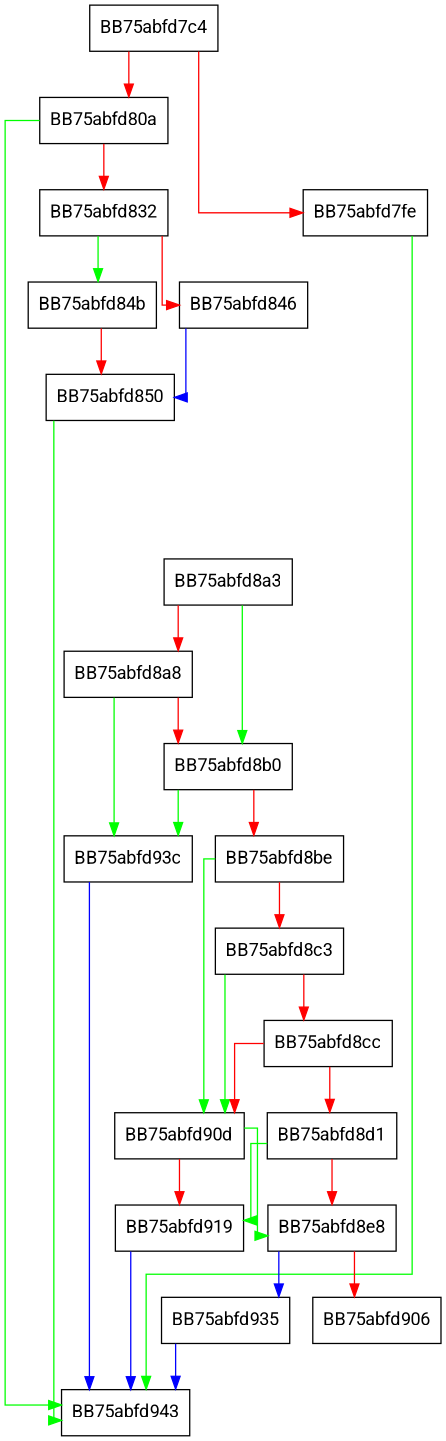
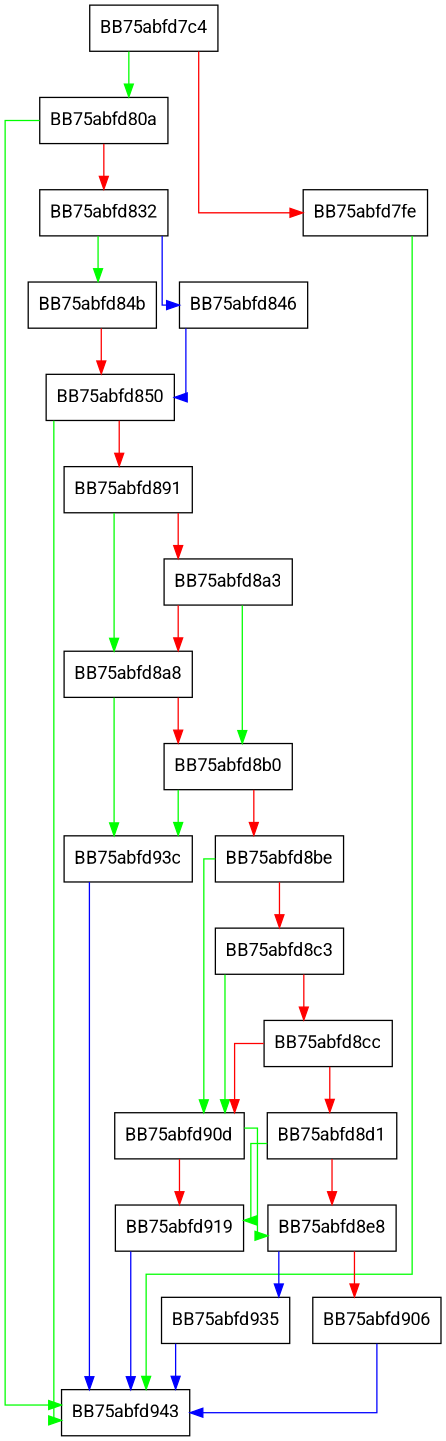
edge "BB75abfd7c4" -> "BB75abfd80a": color red -> green
edge "BB75abfd832" -> "BB75abfd846": color red -> blue
node "BB75abfd891": added
edge "BB75abfd906" -> "BB75abfd943": added
